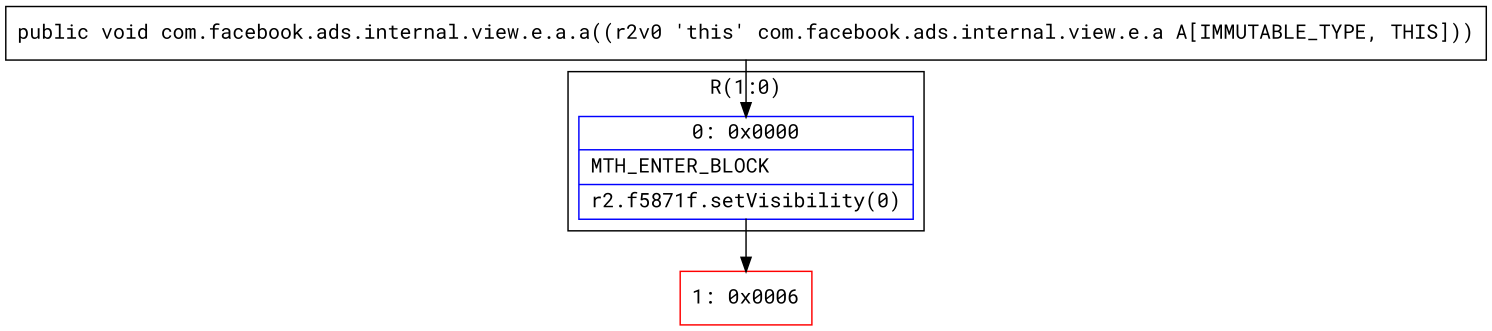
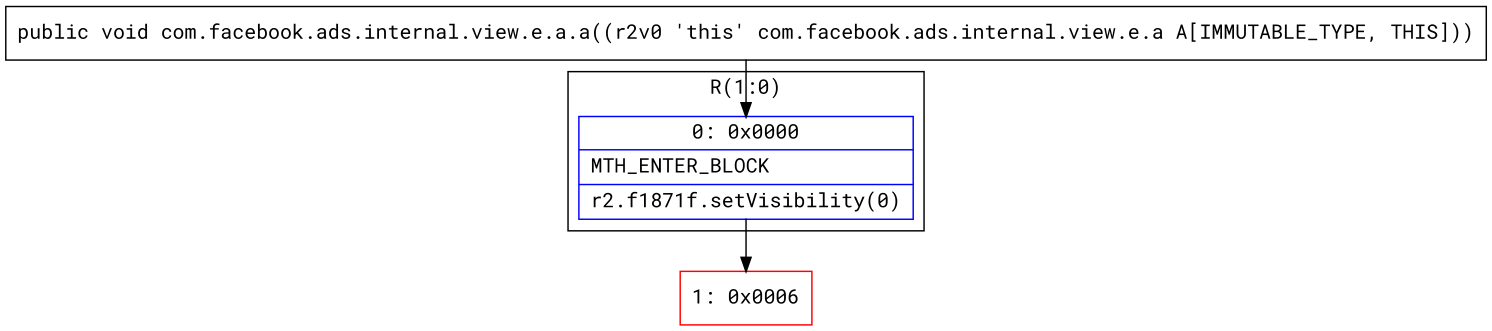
node "0: 0x0000": text "r2.f5871f.setVisibility(0)" -> "r2.f1871f.setVisibility(0)"
